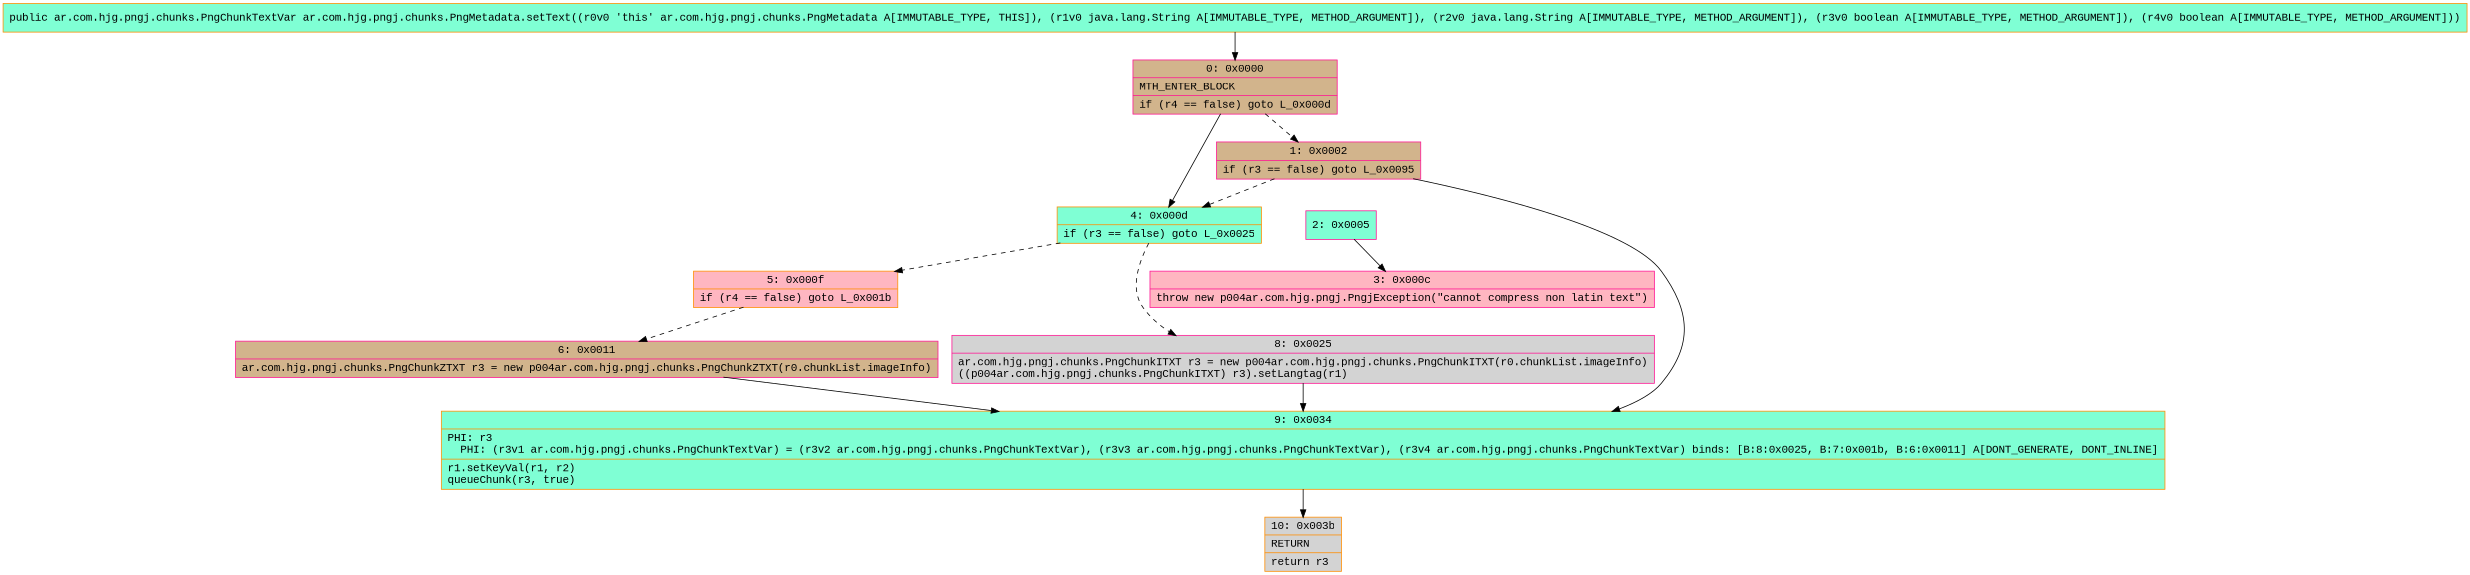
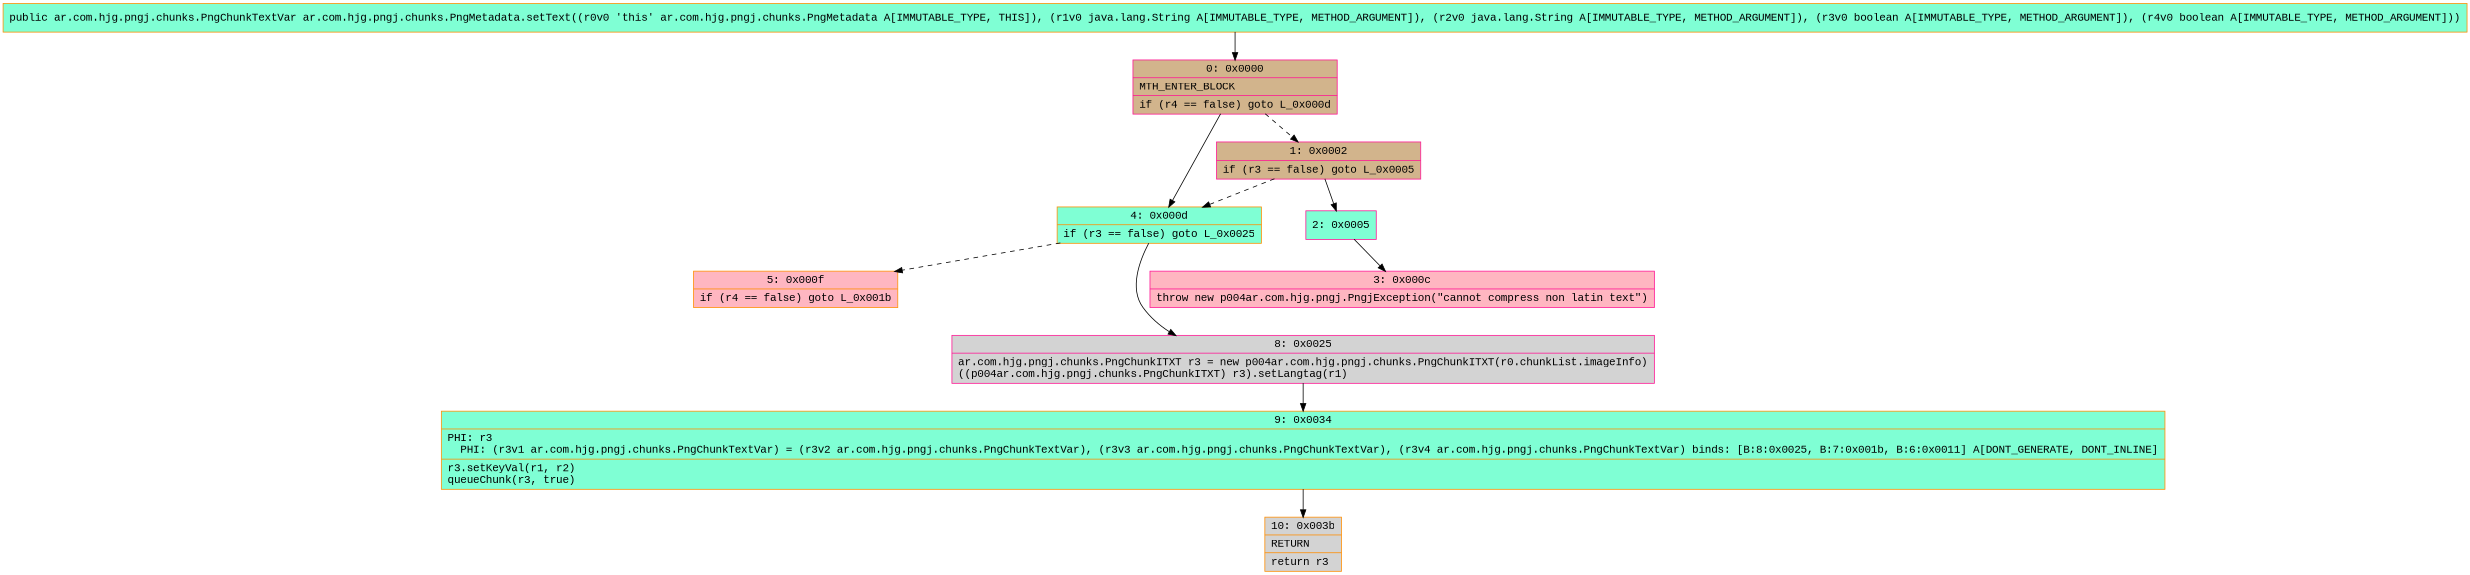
node "1: 0x0002": text "if (r3 == false) goto L_0x0095" -> "if (r3 == false) goto L_0x0005"
edge "1: 0x0002" -> "9: 0x0034": now "1: 0x0002" -> "2: 0x0005"
edge "4: 0x000d" -> "8: 0x0025": style dashed -> solid
node "6: 0x0011": removed
node "9: 0x0034": text "r1.setKeyVal(r1, r2)" -> "r3.setKeyVal(r1, r2)"
